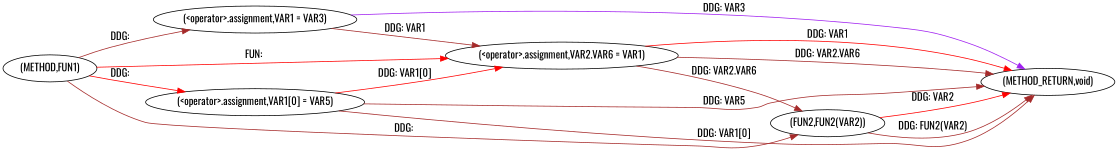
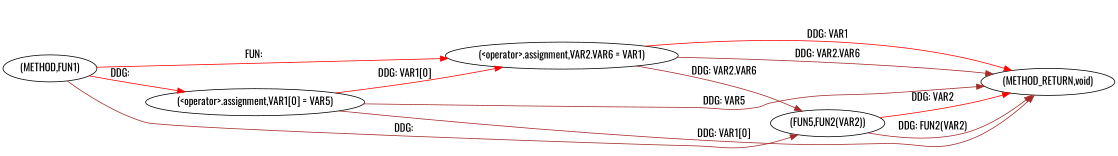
node "(<operator>.assignment,VAR1 = VAR3)": removed
node "(FUN2,FUN2(VAR2))": label "(FUN2,FUN2(VAR2))" -> "(FUN5,FUN2(VAR2))"
